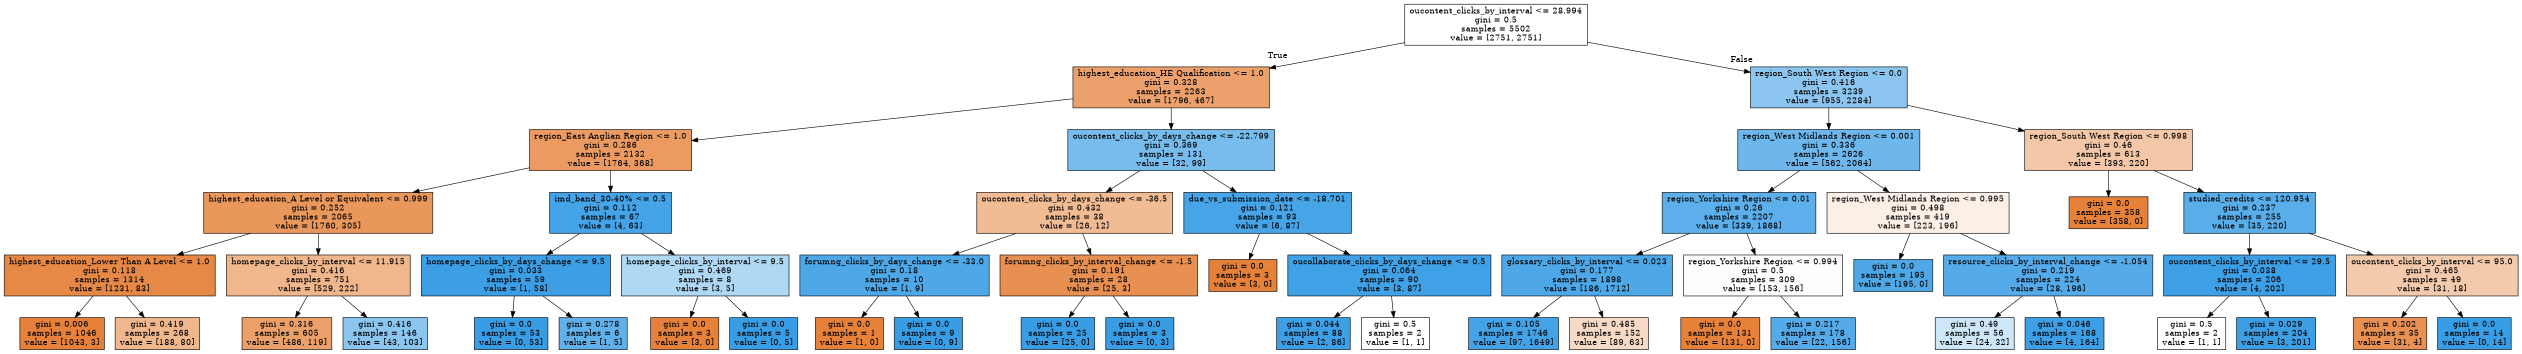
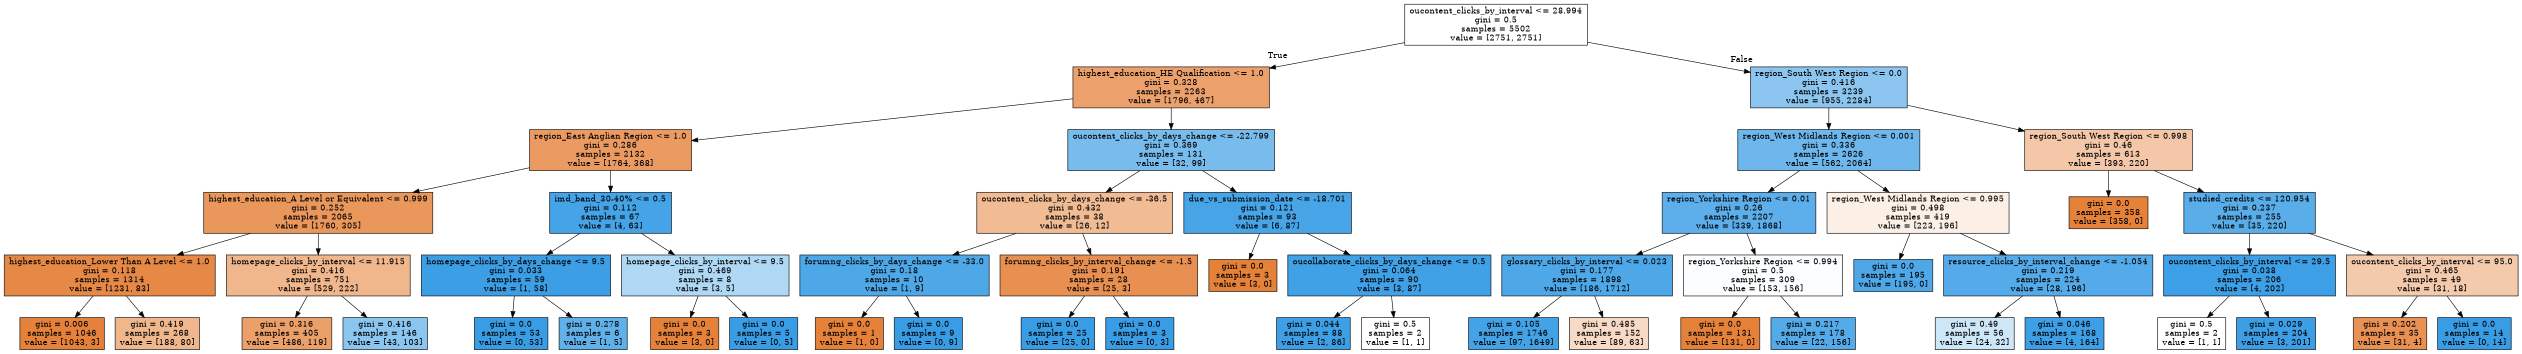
node "gini = 0.316 samples = 605 value = [486, 119]": label "gini = 0.316 samples = 605 value = [486, 119]" -> "gini = 0.316 samples = 405 value = [486, 119]"
